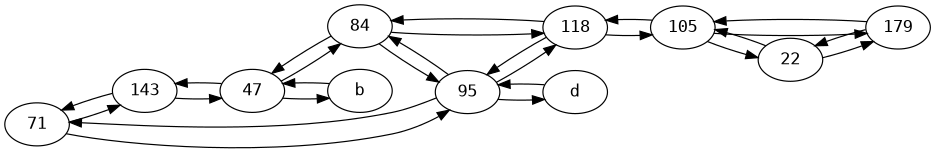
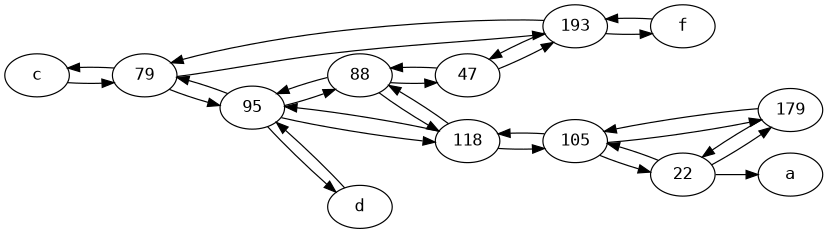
node "84": label "84" -> "88"
node "f": added
node "c": added
node "143": label "143" -> "193"
node "b": removed
node "71": label "71" -> "79"
node "a": added
